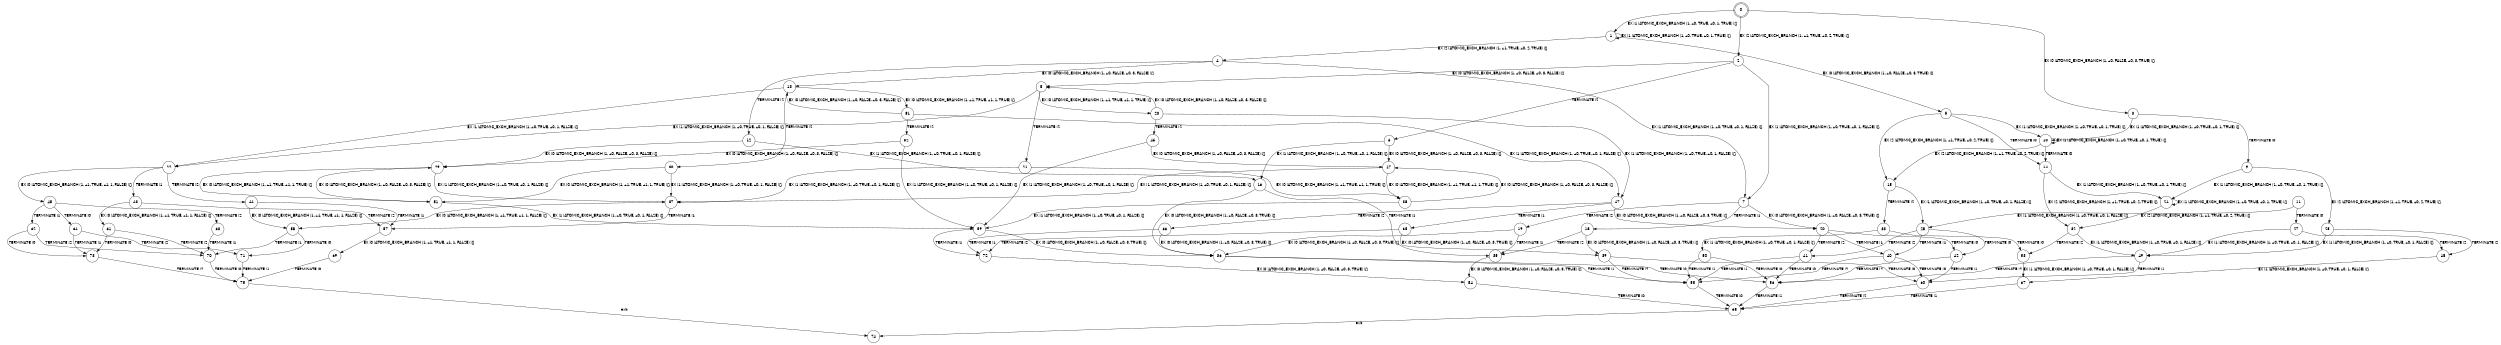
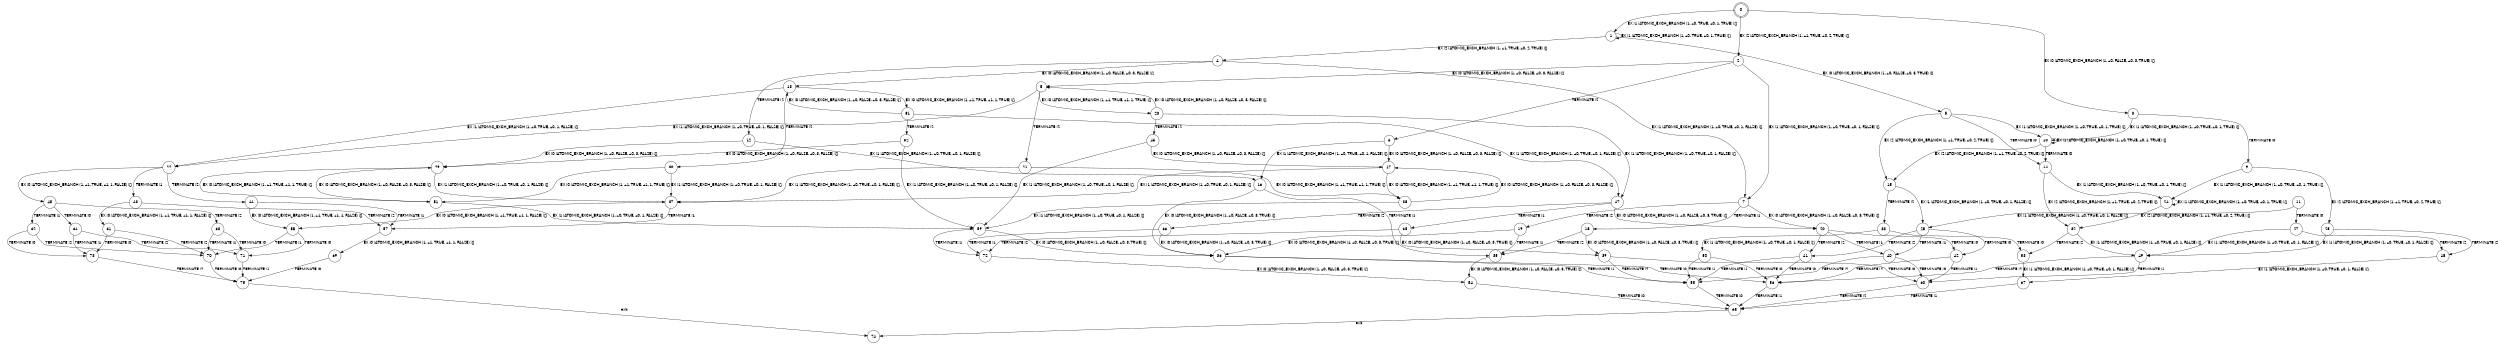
edge "63" -> "71": added, label "TERMINATE !0"
